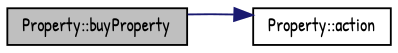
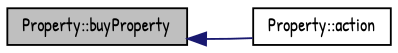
edge "Property::buyProperty" -> "Property::action": reversed
